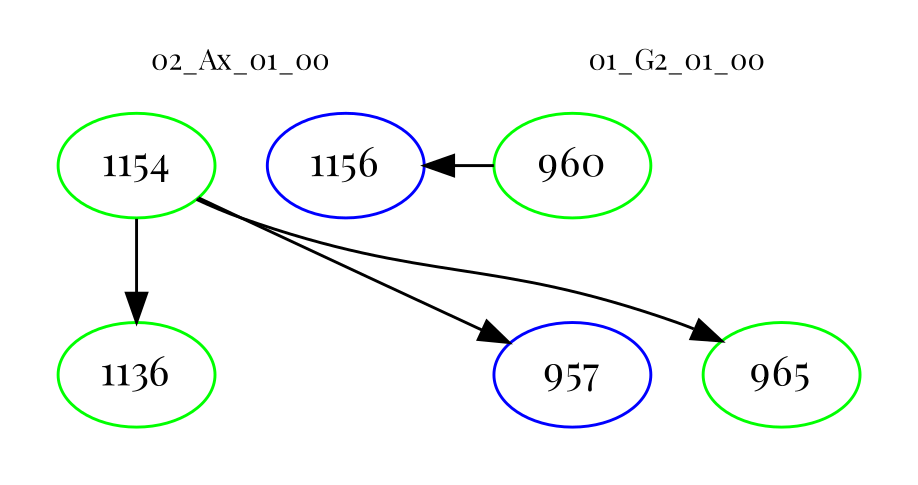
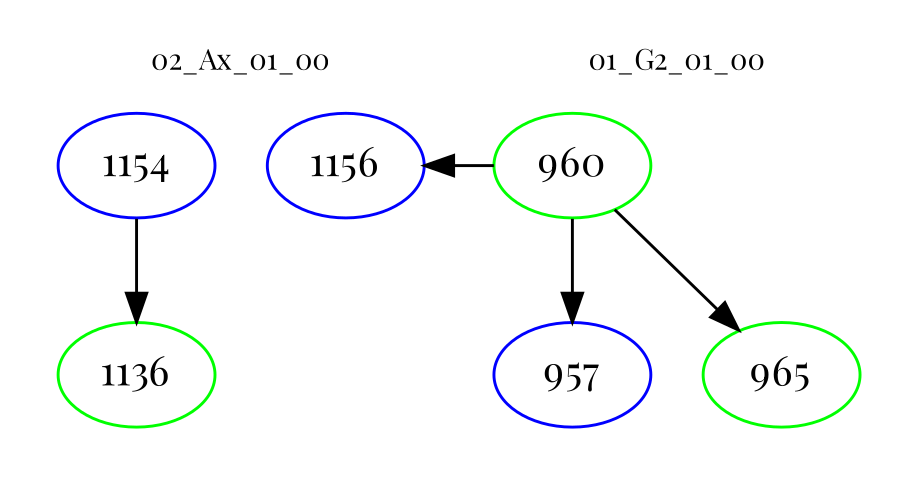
node "1154": color green -> blue
edge "1154" -> "965": now "960" -> "965"
edge "1154" -> "957": now "960" -> "957"
